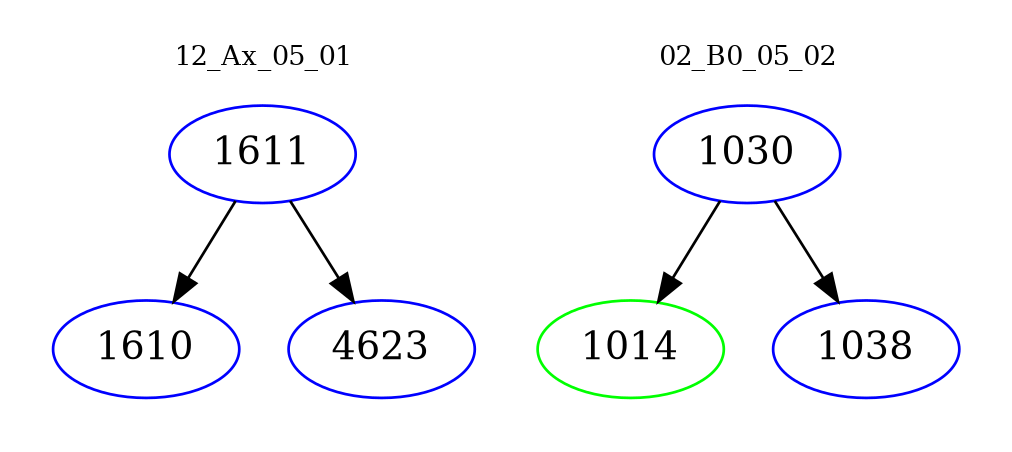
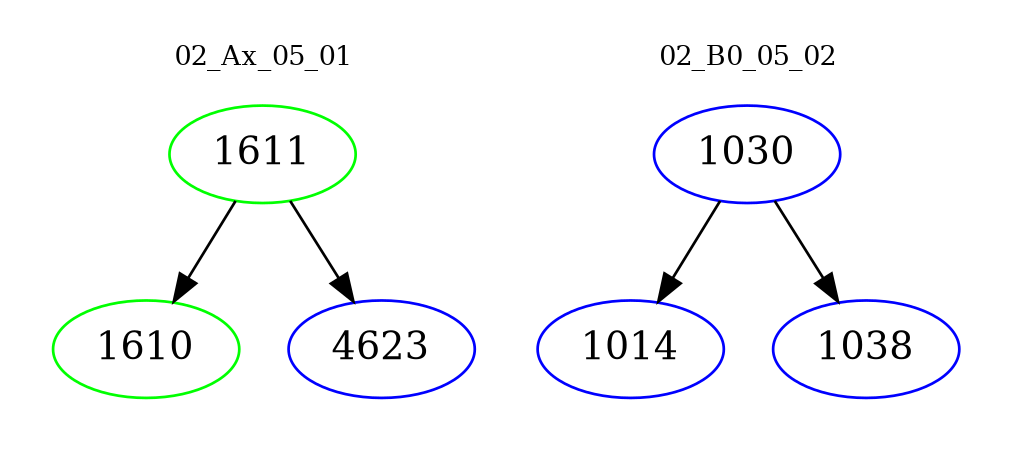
cluster "12_Ax_05_01": label "12_Ax_05_01" -> "02_Ax_05_01"
node "1611": color blue -> green
node "1610": color blue -> green
node "1014": color green -> blue
